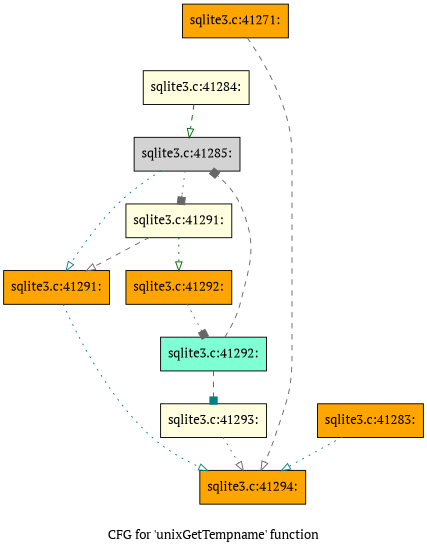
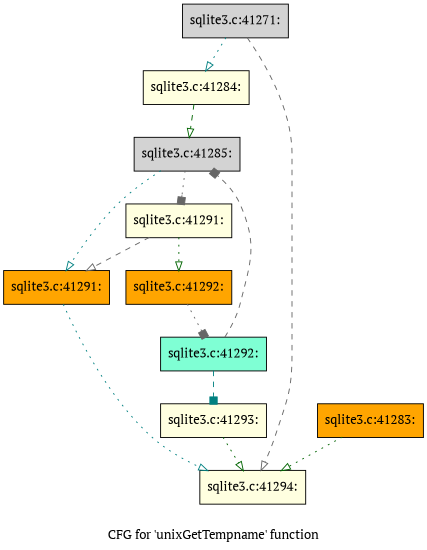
node "sqlite3.c:41271:": fillcolor orange -> lightgrey
edge "sqlite3.c:41271:" -> "sqlite3.c:41284:": added
edge "sqlite3.c:41293:" -> "sqlite3.c:41294:": color gray40 -> darkgreen
edge "sqlite3.c:41283:" -> "sqlite3.c:41294:": color teal -> darkgreen
node "sqlite3.c:41294:": fillcolor orange -> lightyellow
